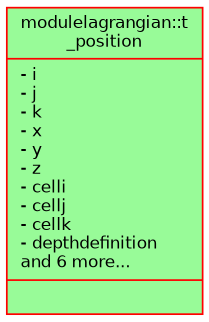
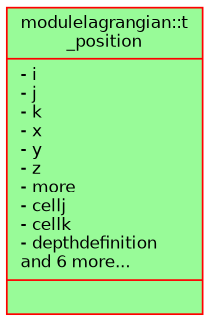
node "modulelagrangian::t": text "- celli" -> "- more"
